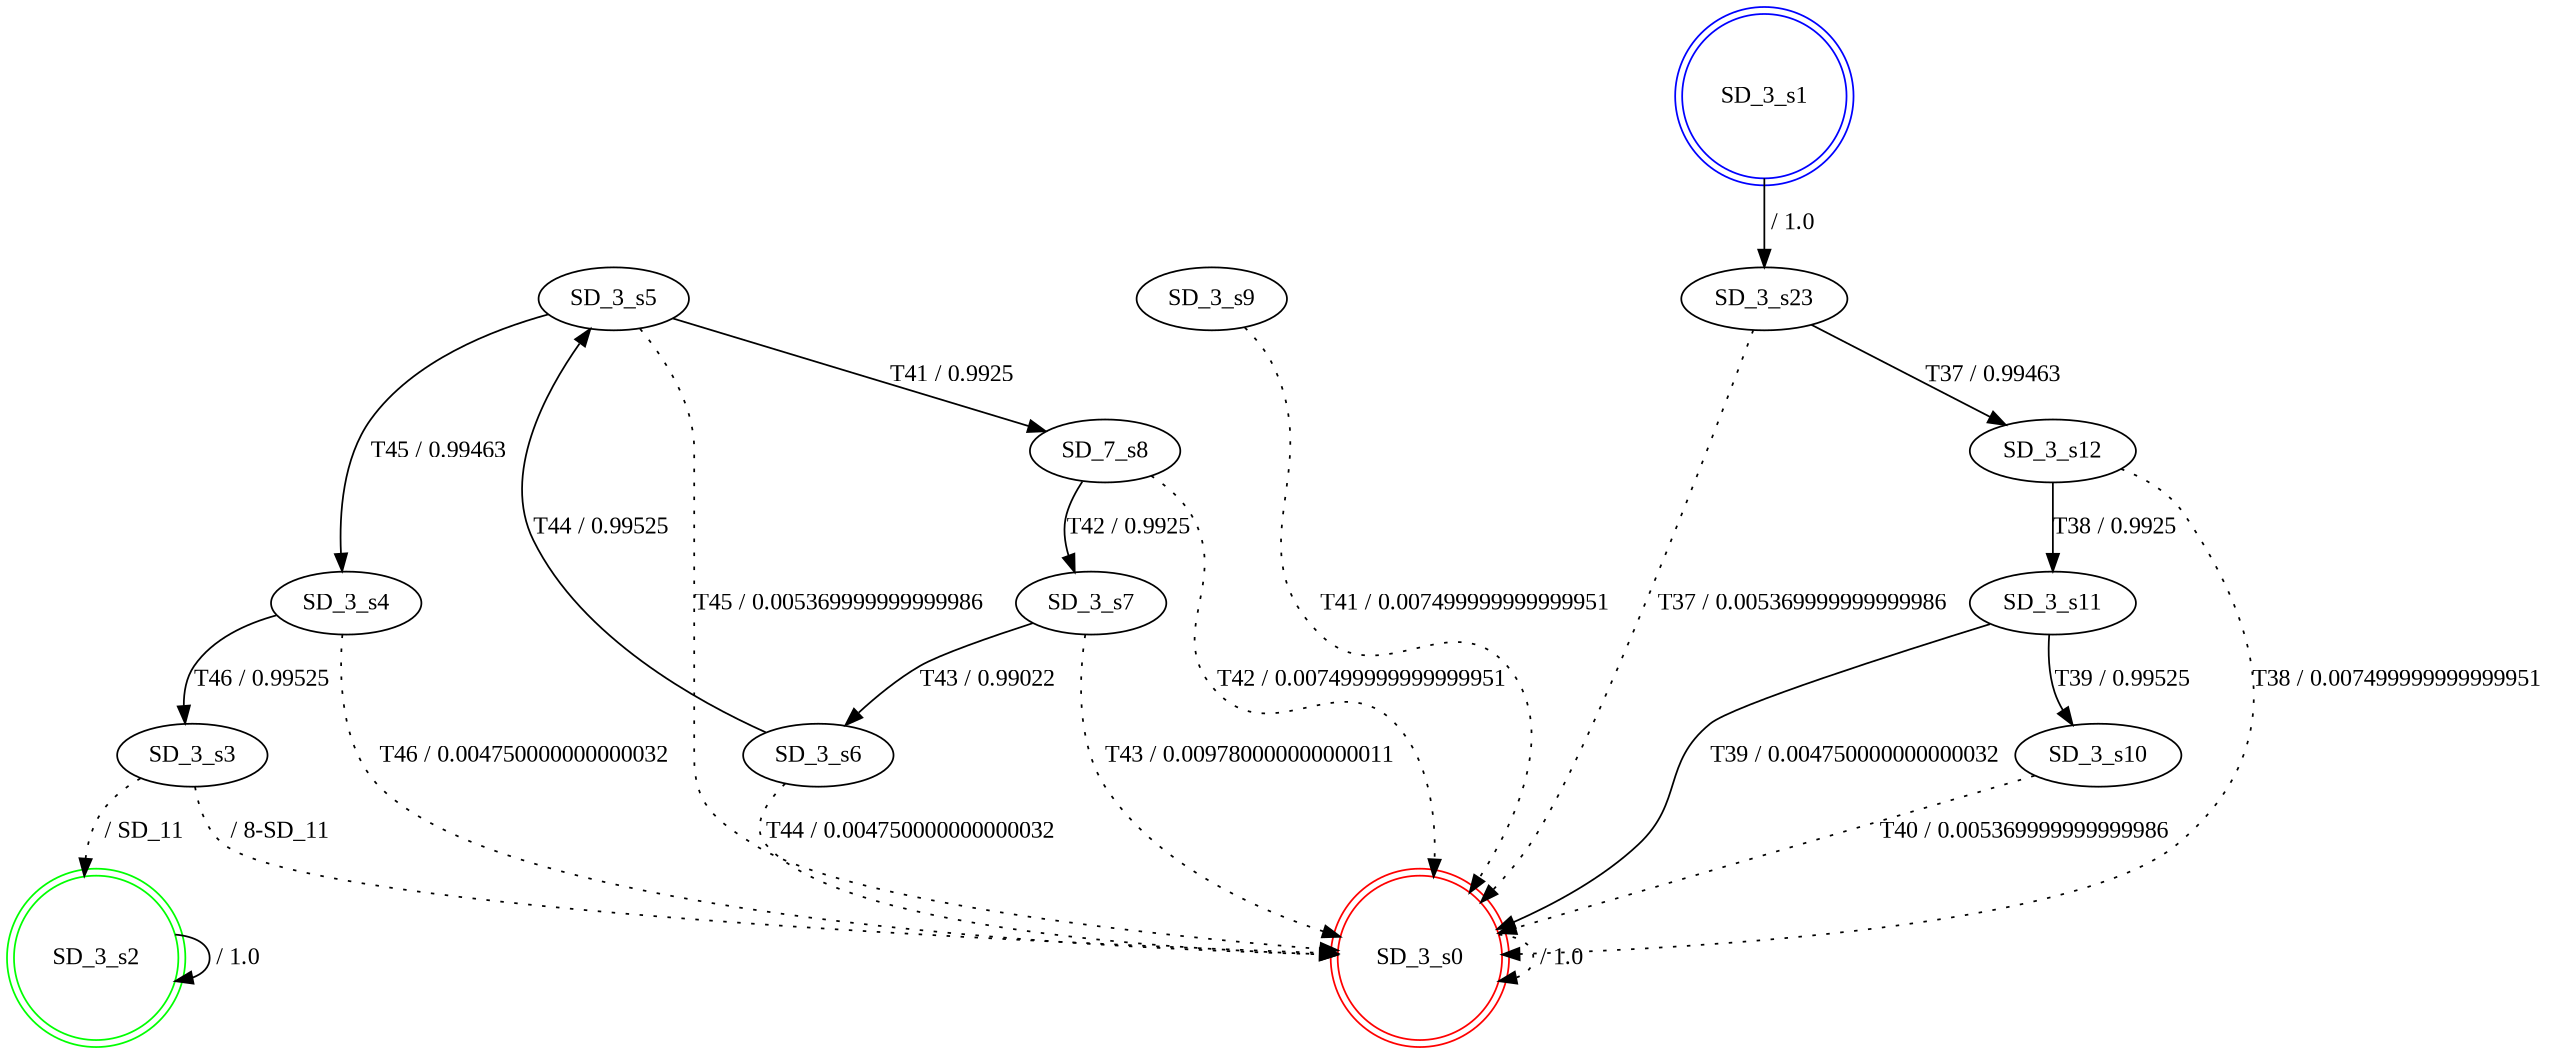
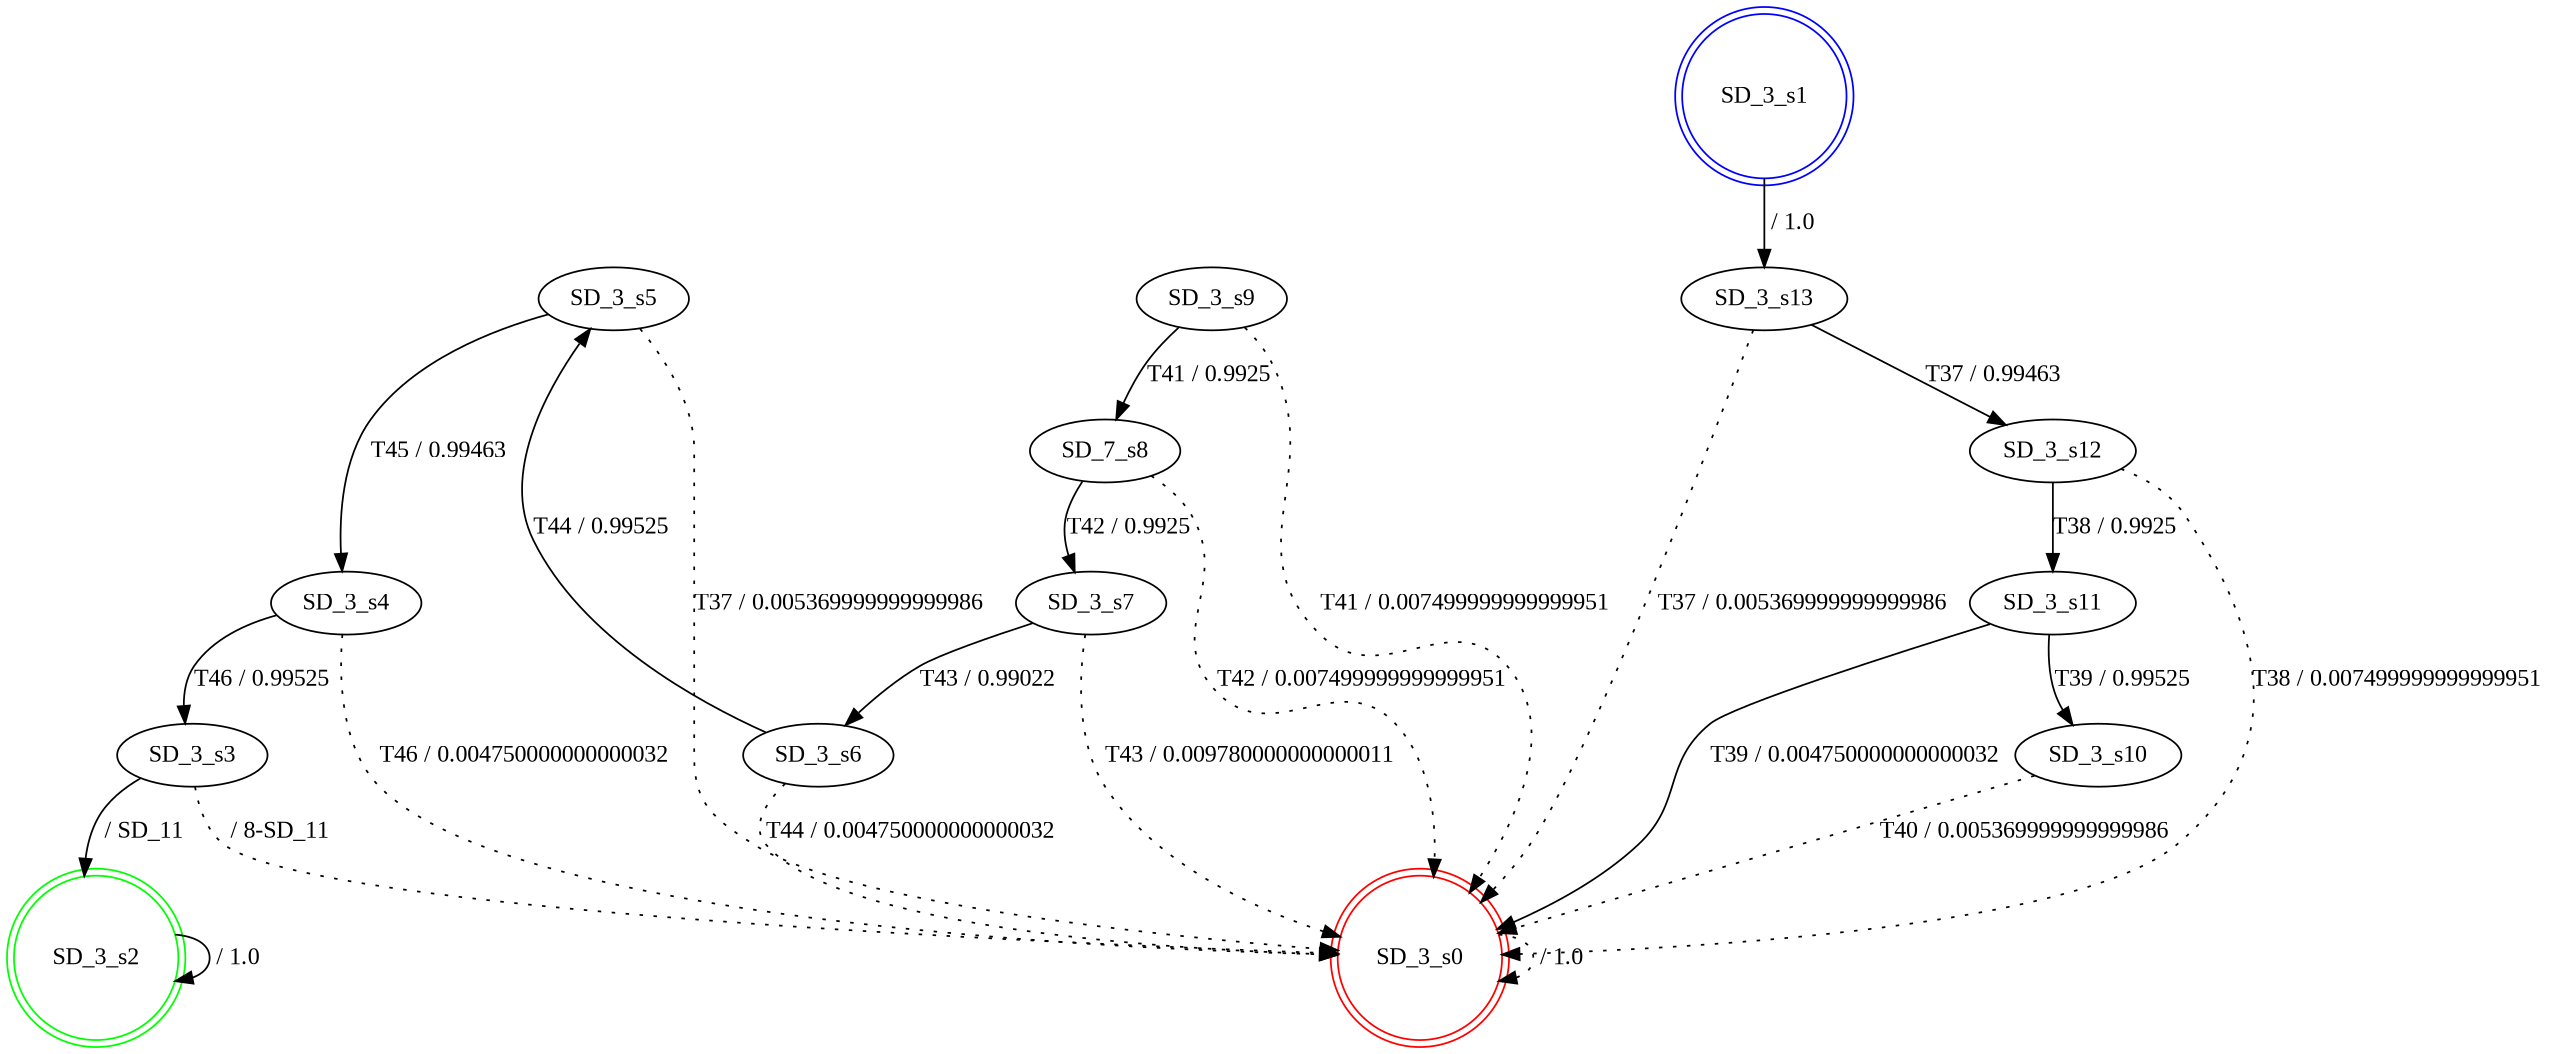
node "SD_3_s23": label "SD_3_s23" -> "SD_3_s13"
edge "SD_3_s5" -> "SD_7_s8": now "SD_3_s9" -> "SD_7_s8"
edge "SD_3_s5" -> "SD_3_s0": label "T45 / 0.005369999999999986" -> "T37 / 0.005369999999999986"
edge "SD_3_s3" -> "SD_3_s2": style dotted -> solid
